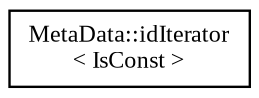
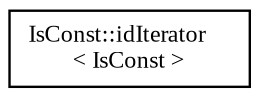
node "MetaData::idIterator < IsConst >": label "MetaData::idIterator < IsConst >" -> "IsConst::idIterator < IsConst >"
